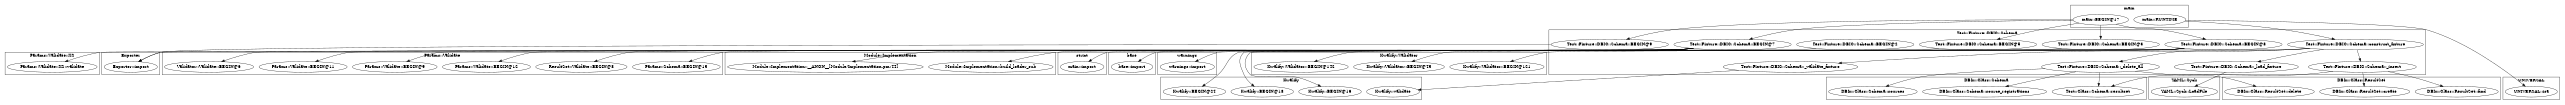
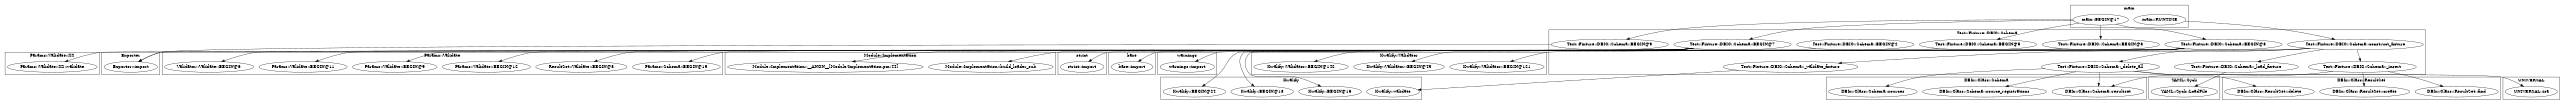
edge "main::RUNTIME" -> "UNIVERSAL::isa": now "Test::Fixture::DBIC::Schema::_delete_all" -> "UNIVERSAL::isa"
node "main::import": label "main::import" -> "strict::import"
node "Test::Class::Schema::resultset": label "Test::Class::Schema::resultset" -> "DBIx::Class::Schema::resultset"
